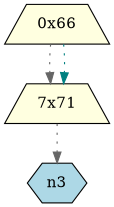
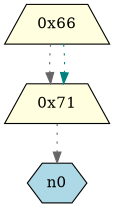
node "7x71": label "7x71" -> "0x71"
node "n3": label "n3" -> "n0"
